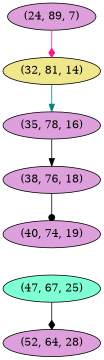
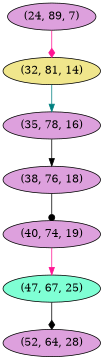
edge "(40, 74, 19)" -> "(47, 67, 25)": added
